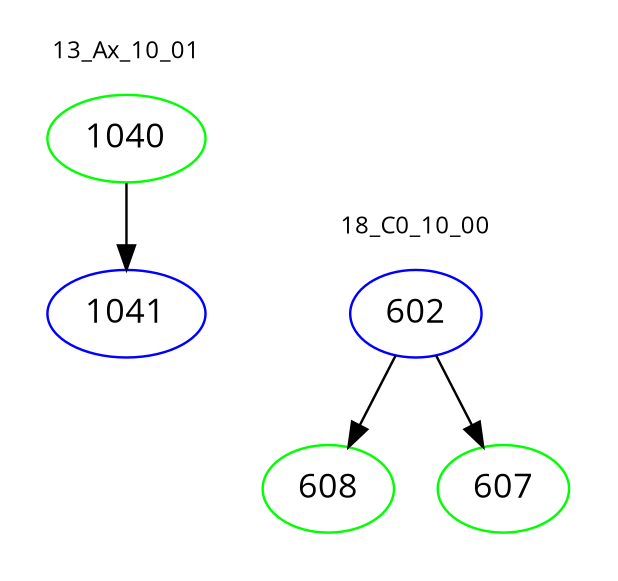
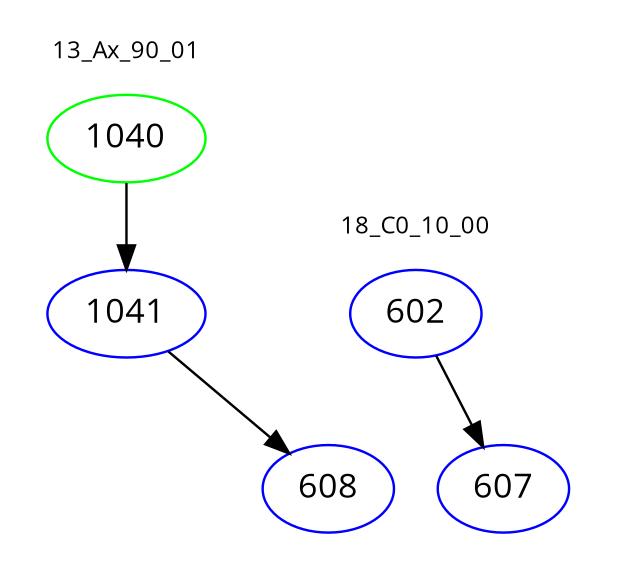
cluster "13_Ax_10_01": label "13_Ax_10_01" -> "13_Ax_90_01"
edge "602" -> "608": now "1041" -> "608"
node "608": color green -> blue
node "607": color green -> blue
